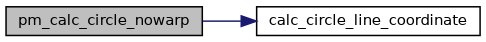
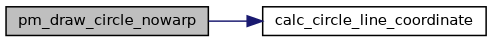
node "pm_calc_circle_nowarp": label "pm_calc_circle_nowarp" -> "pm_draw_circle_nowarp"
